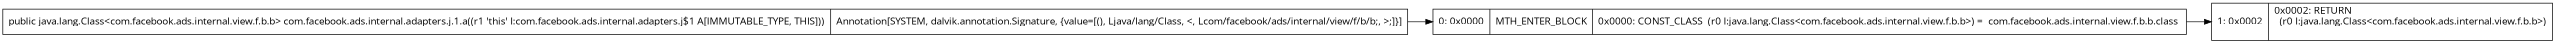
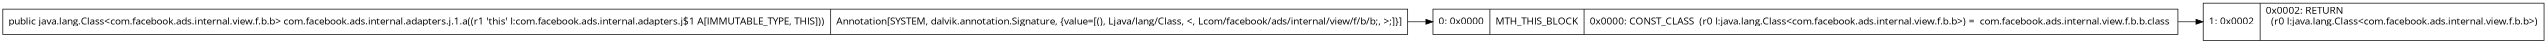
node "0: 0x0000": text "MTH_ENTER_BLOCK" -> "MTH_THIS_BLOCK"
